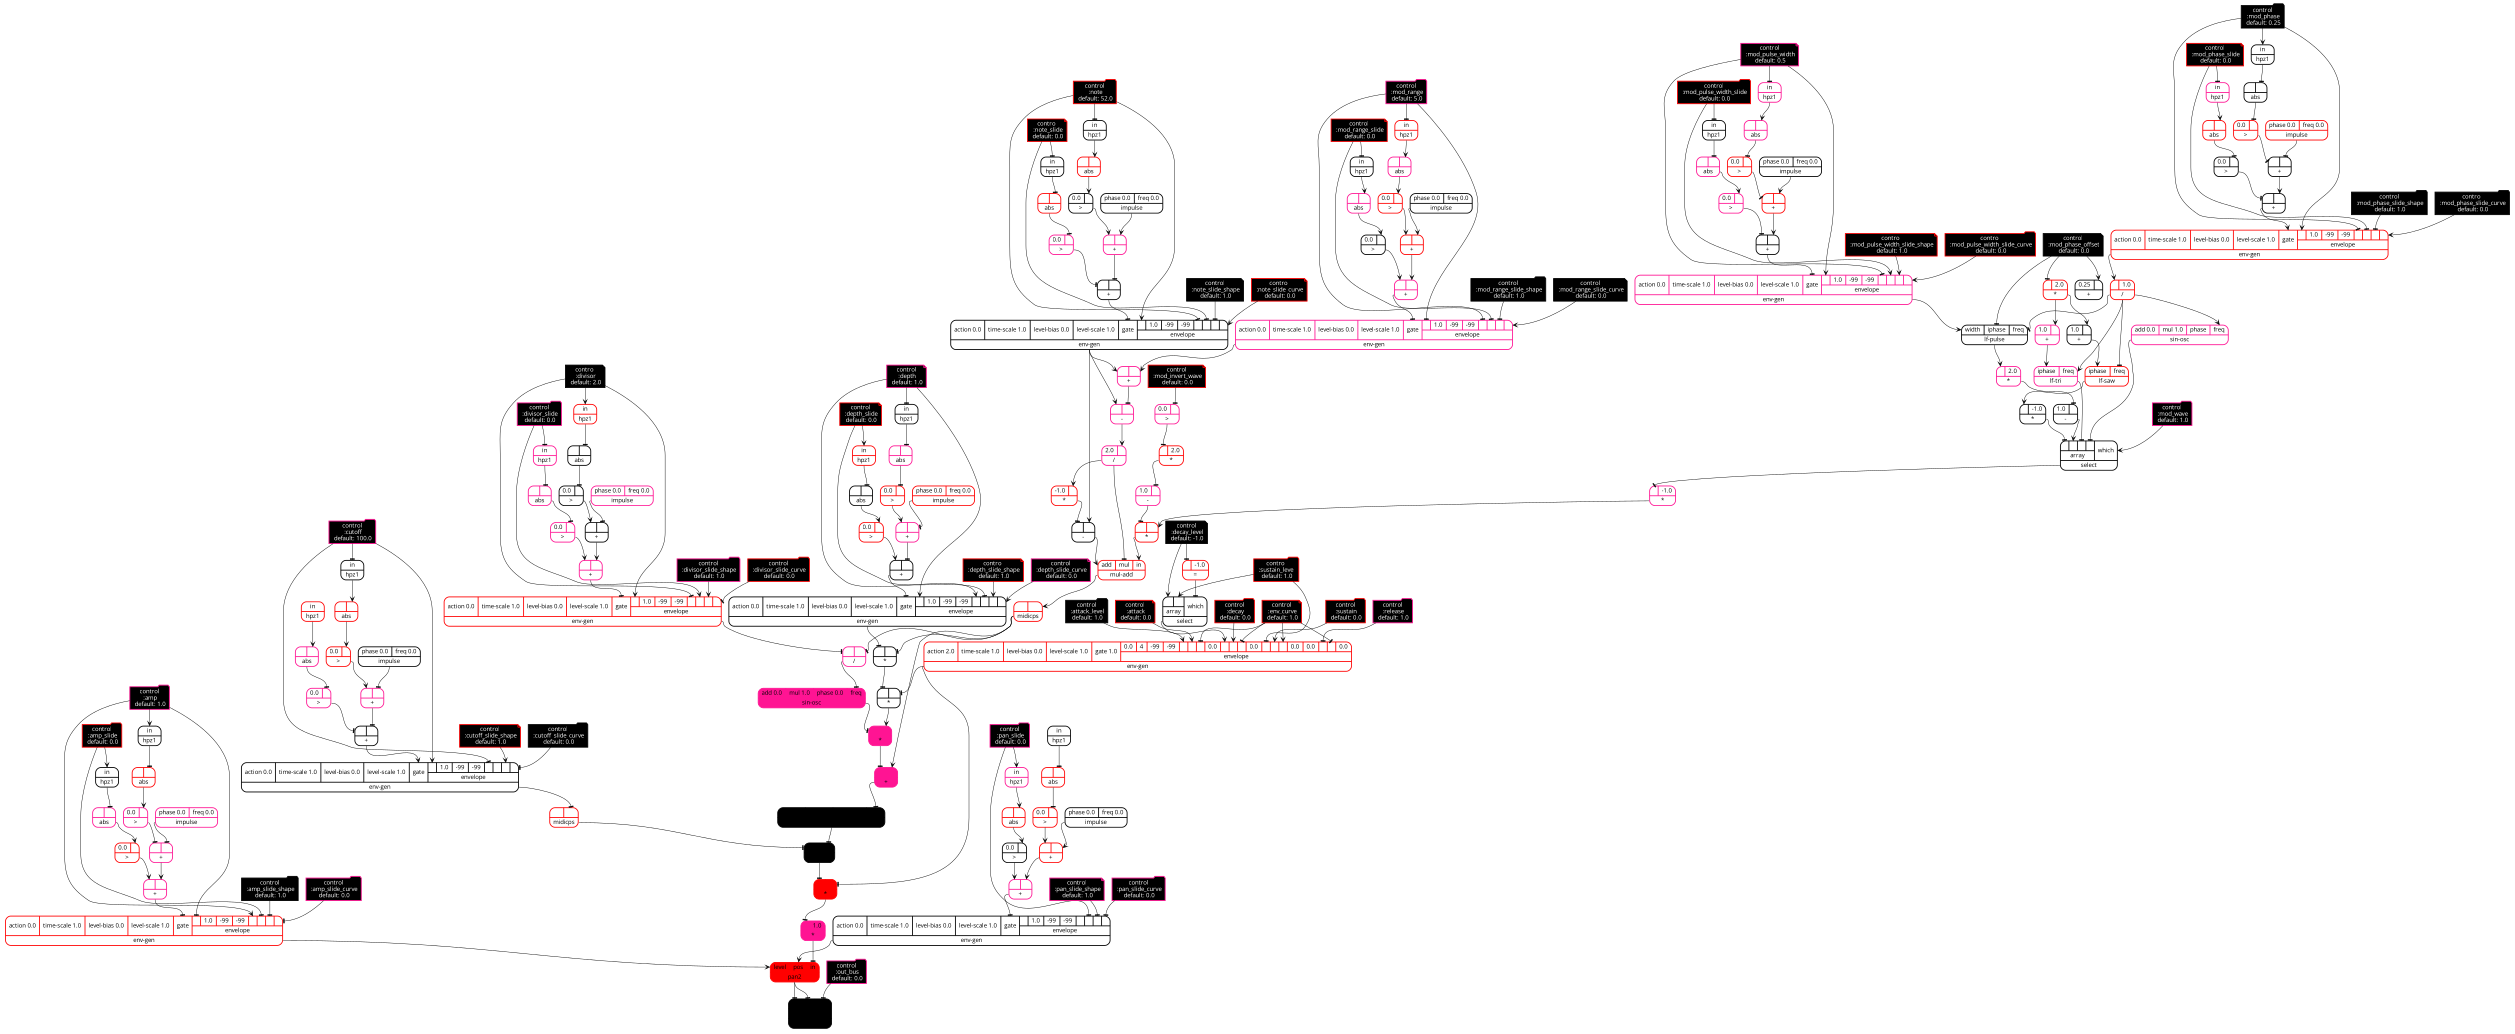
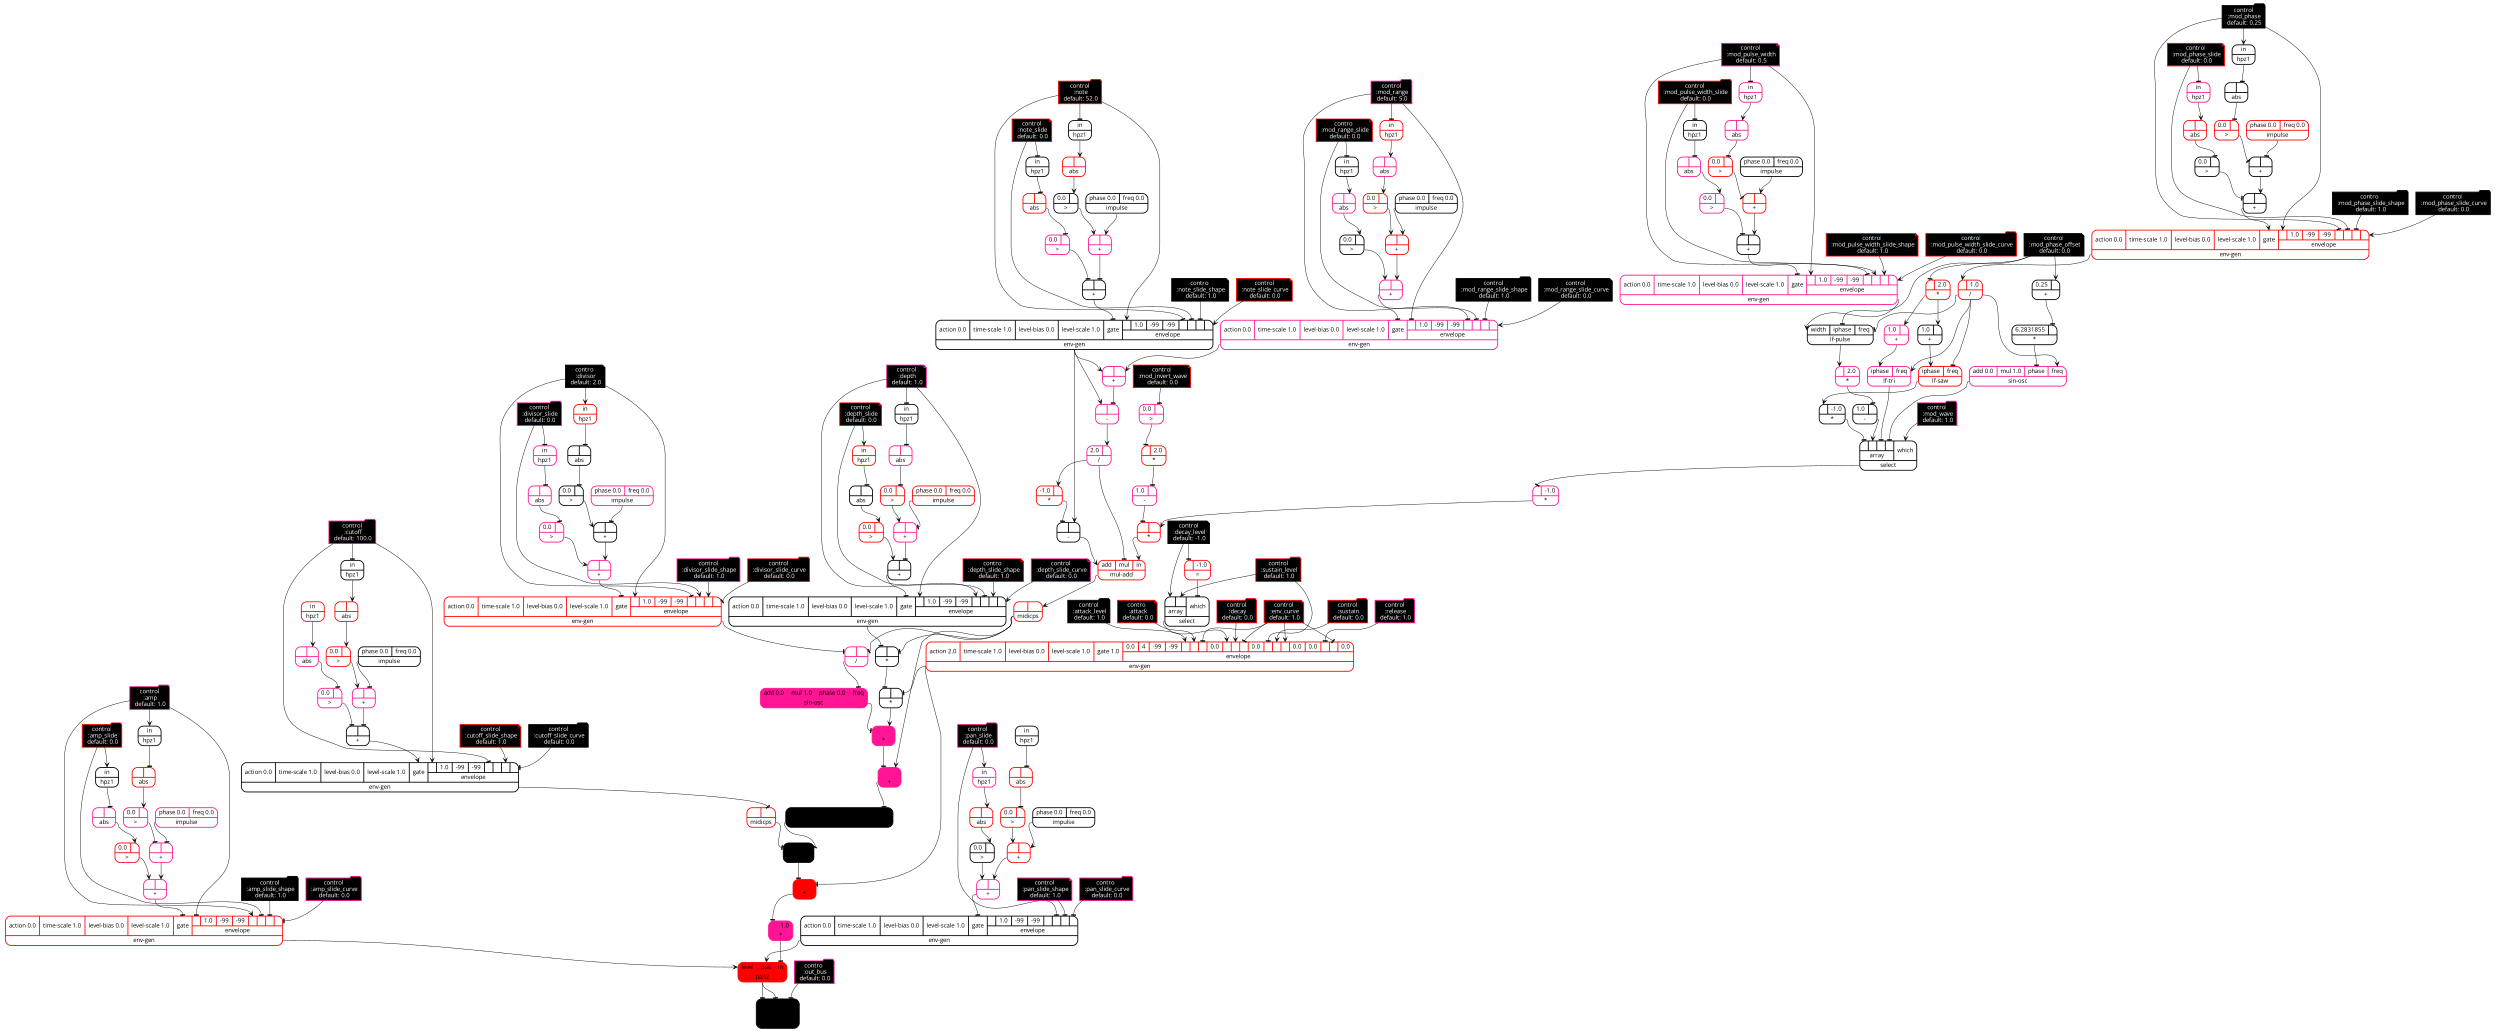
node "6.2831855": added
